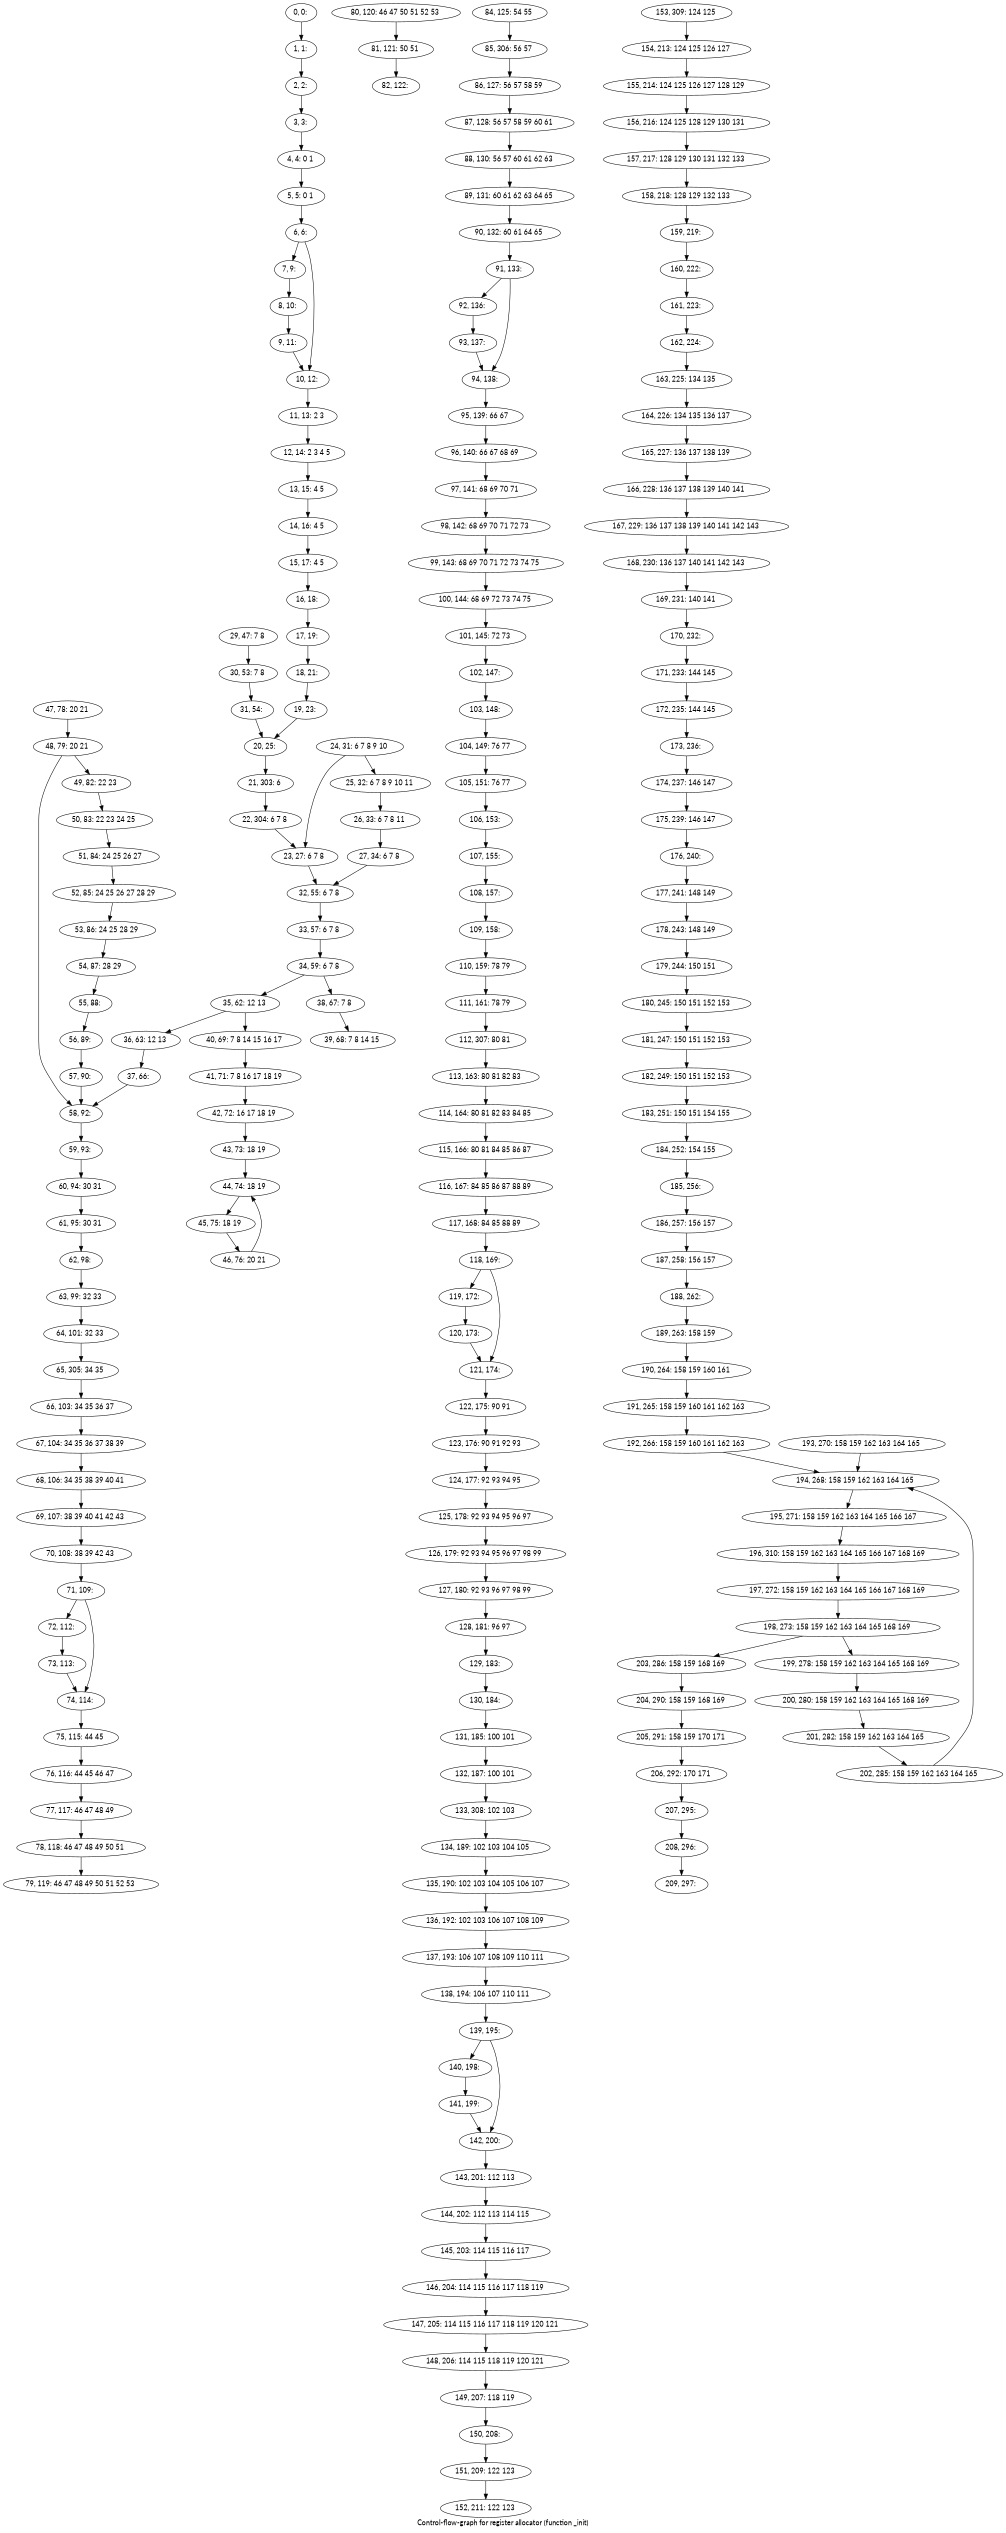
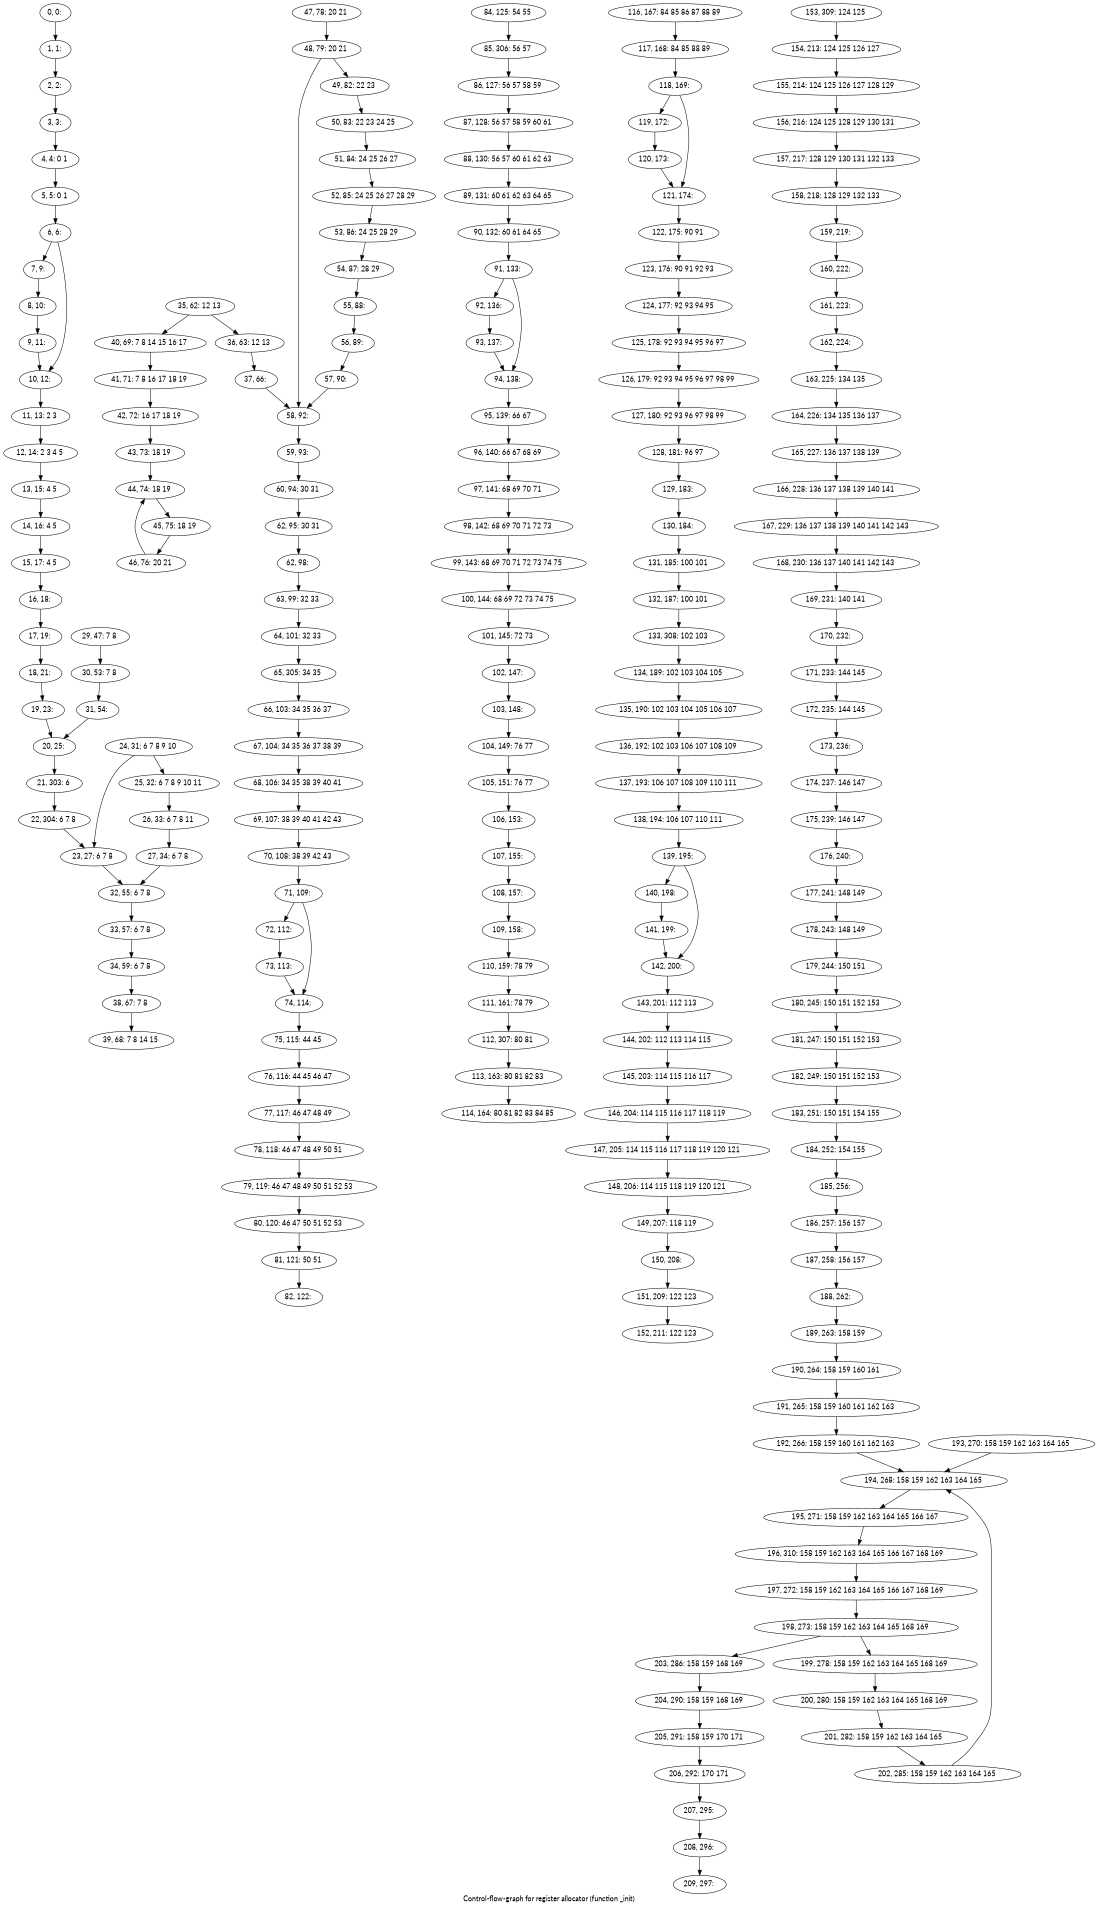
edge "34, 59: 6 7 8" -> "35, 62: 12 13": removed
node "115, 166: 80 81 84 85 86 87": removed
edge "79, 119: 46 47 48 49 50 51 52 53" -> "80, 120: 46 47 50 51 52 53": added
node "61, 95: 30 31": label "61, 95: 30 31" -> "62, 95: 30 31"
